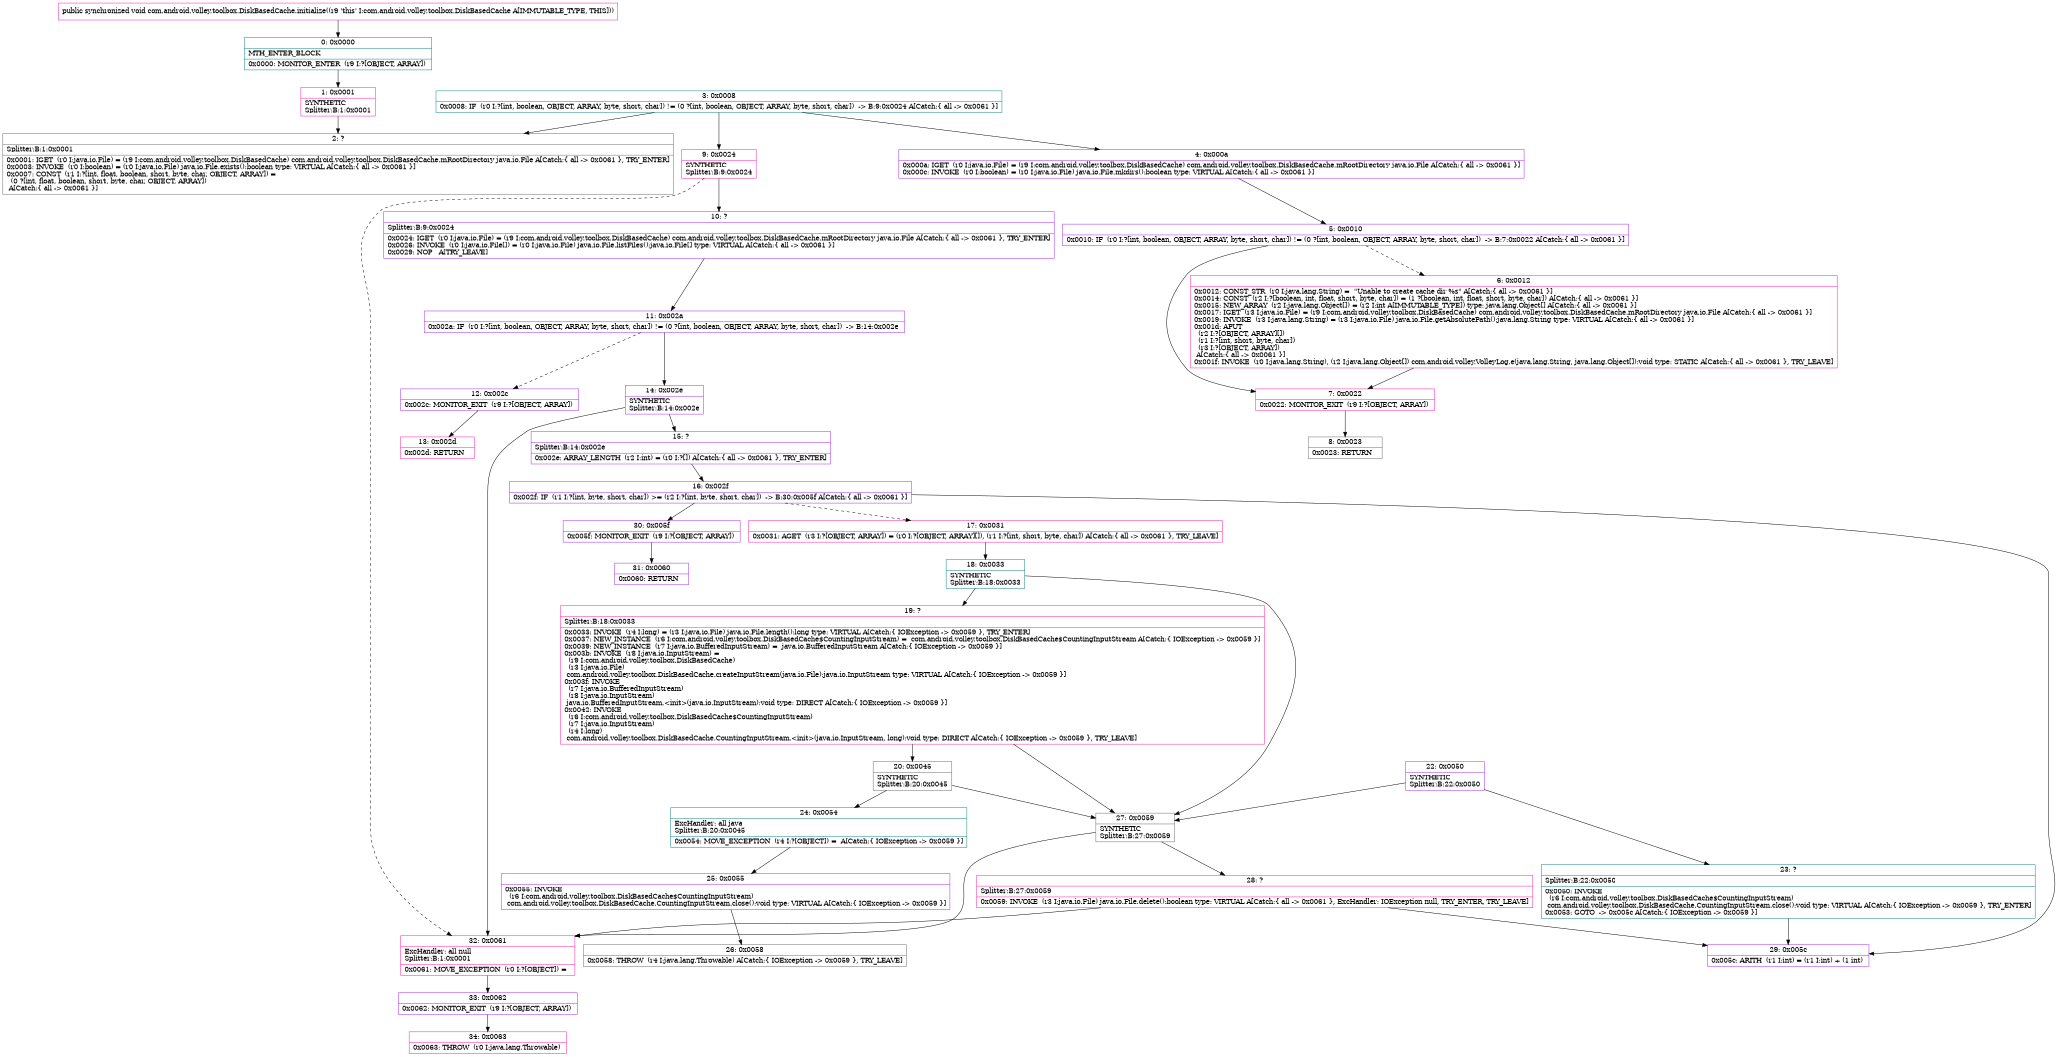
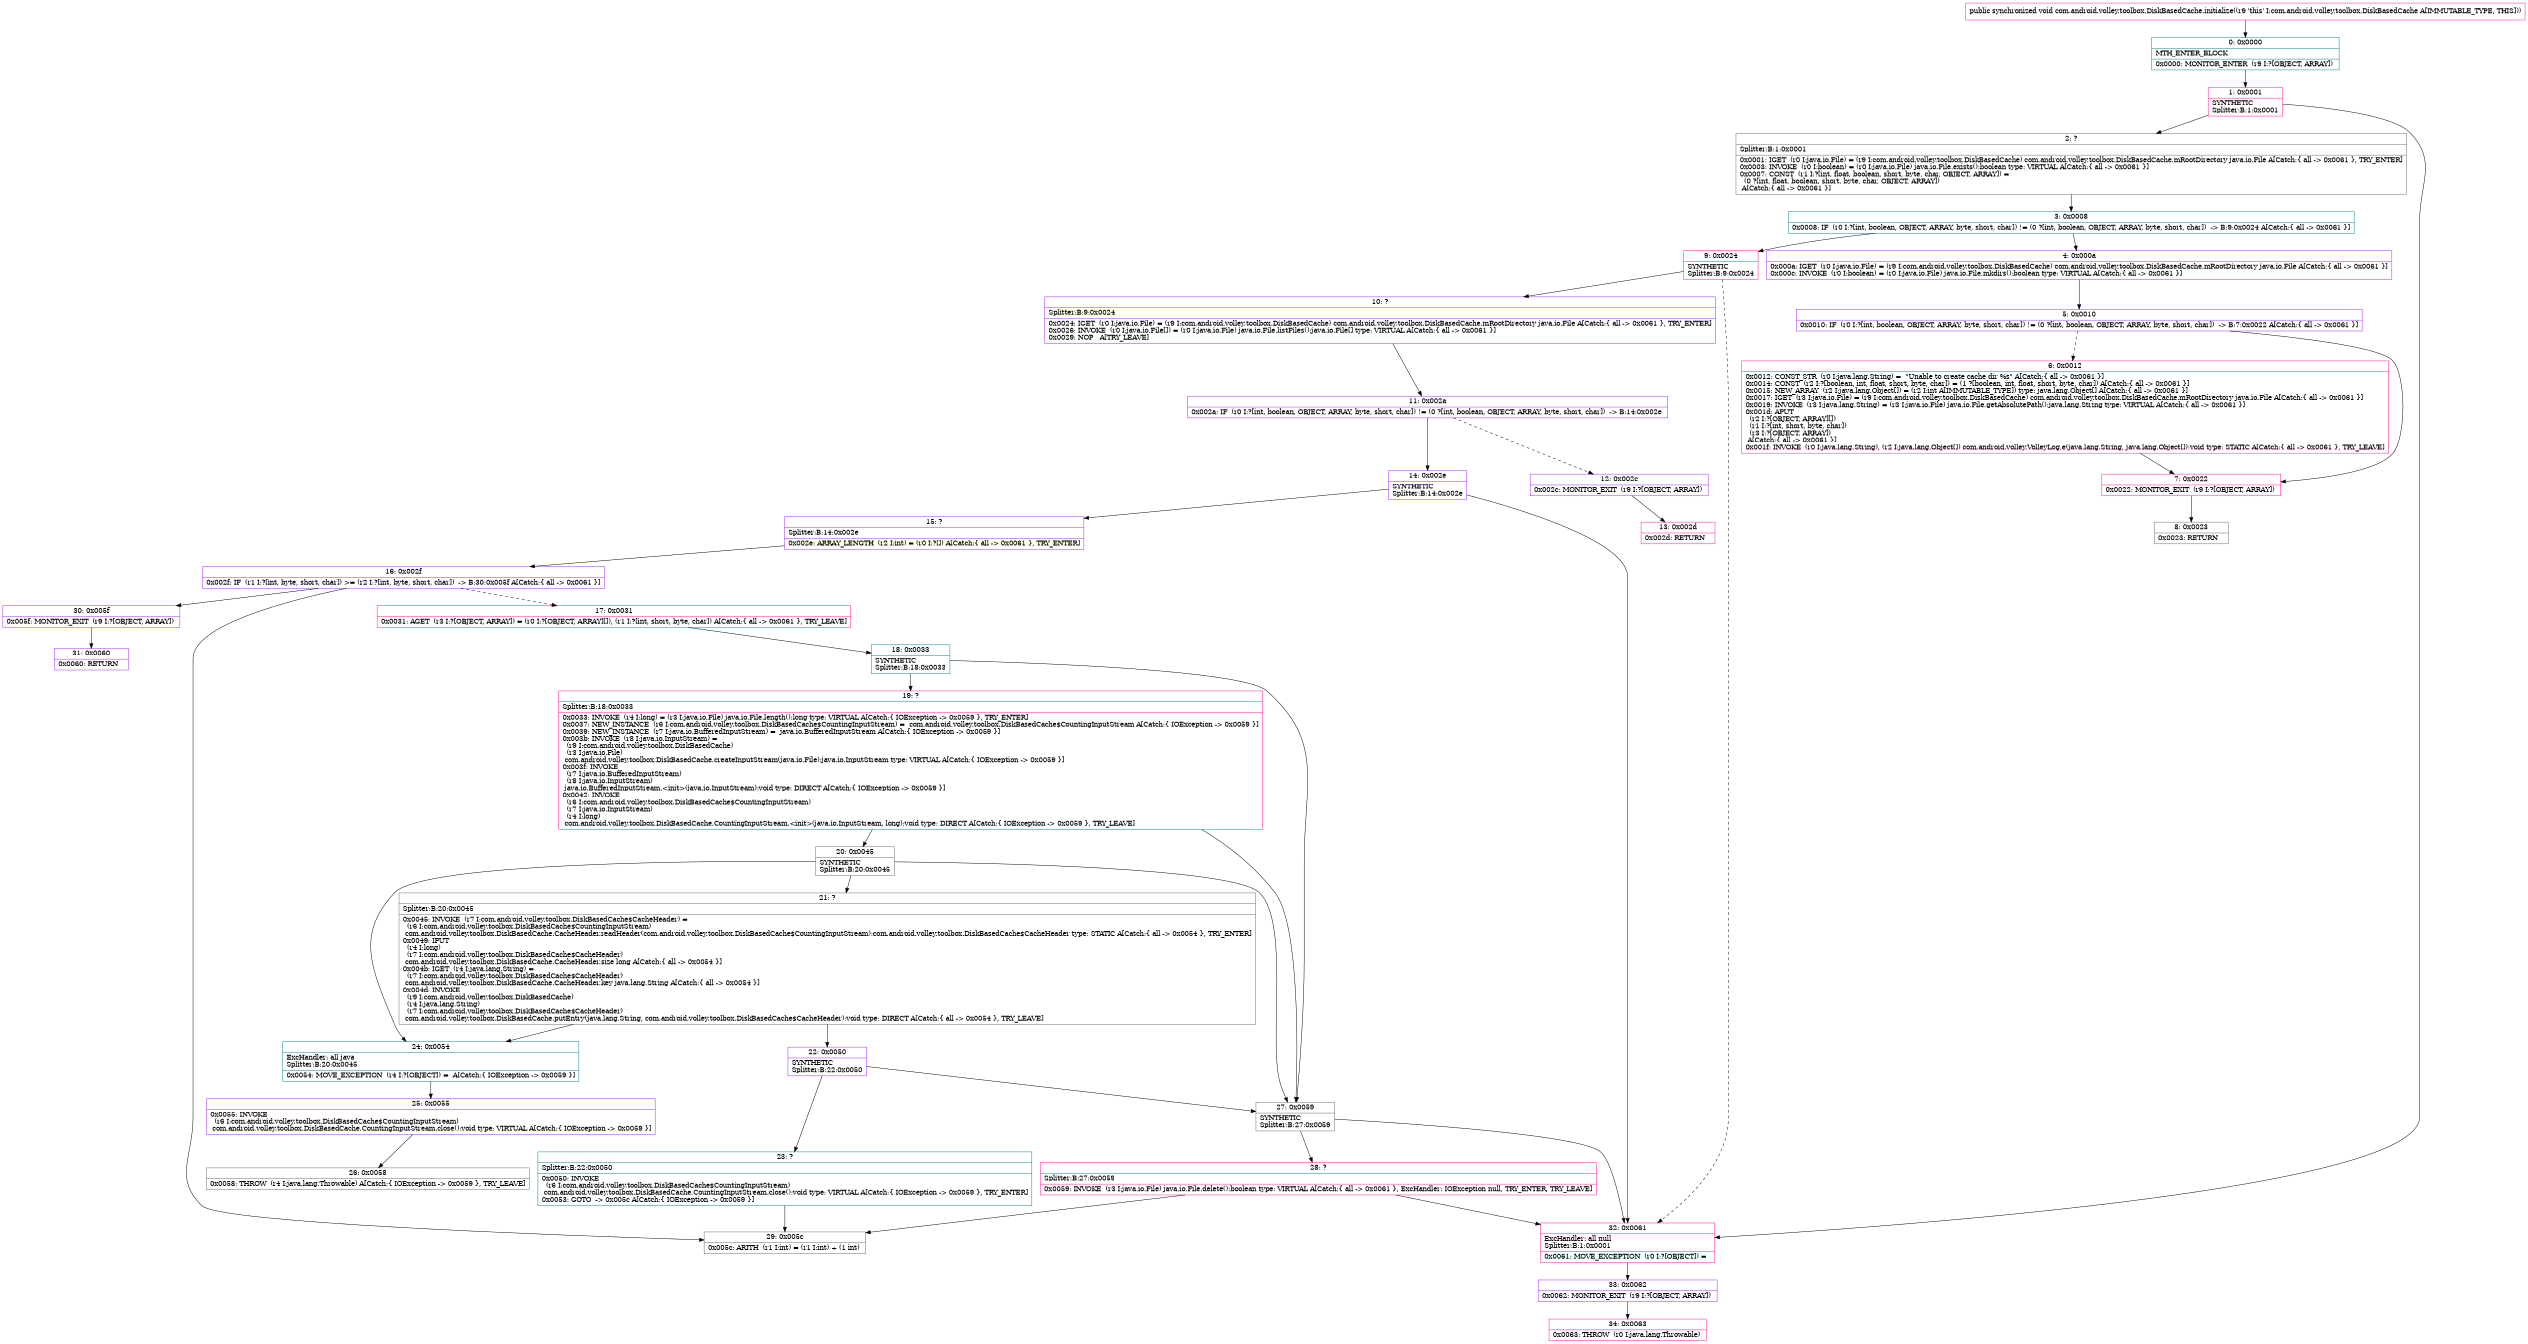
edge "3: 0x0008" -> "2: ?": reversed
edge "1: 0x0001" -> "32: 0x0061": added
node "29: 0x005c": color purple -> gray40
node "21: ?": added
